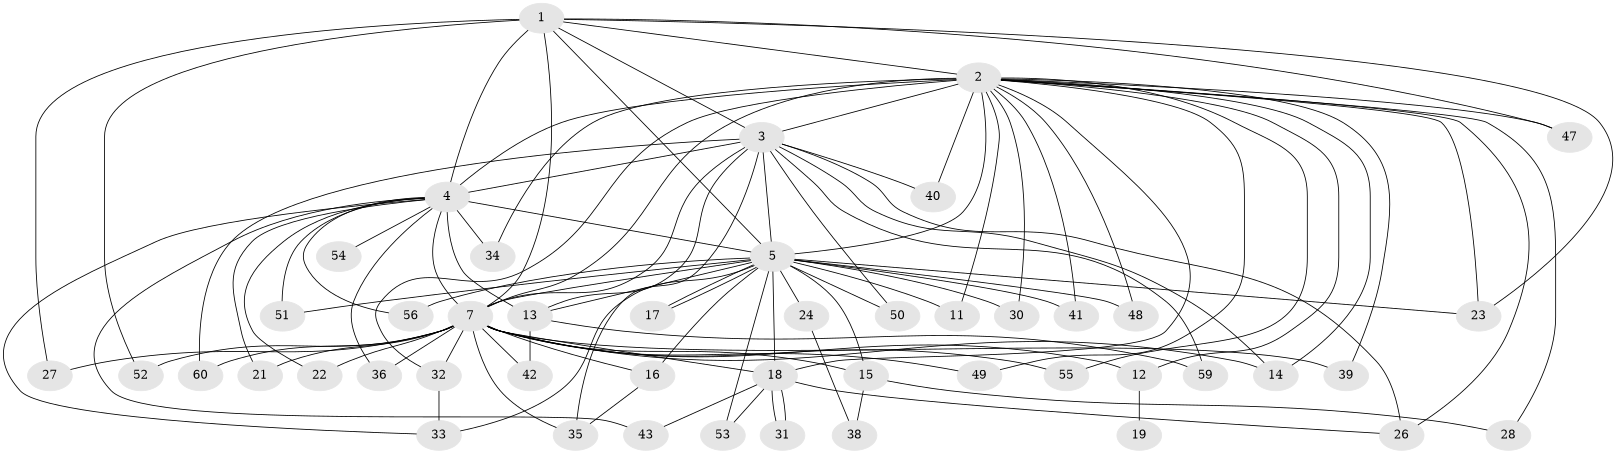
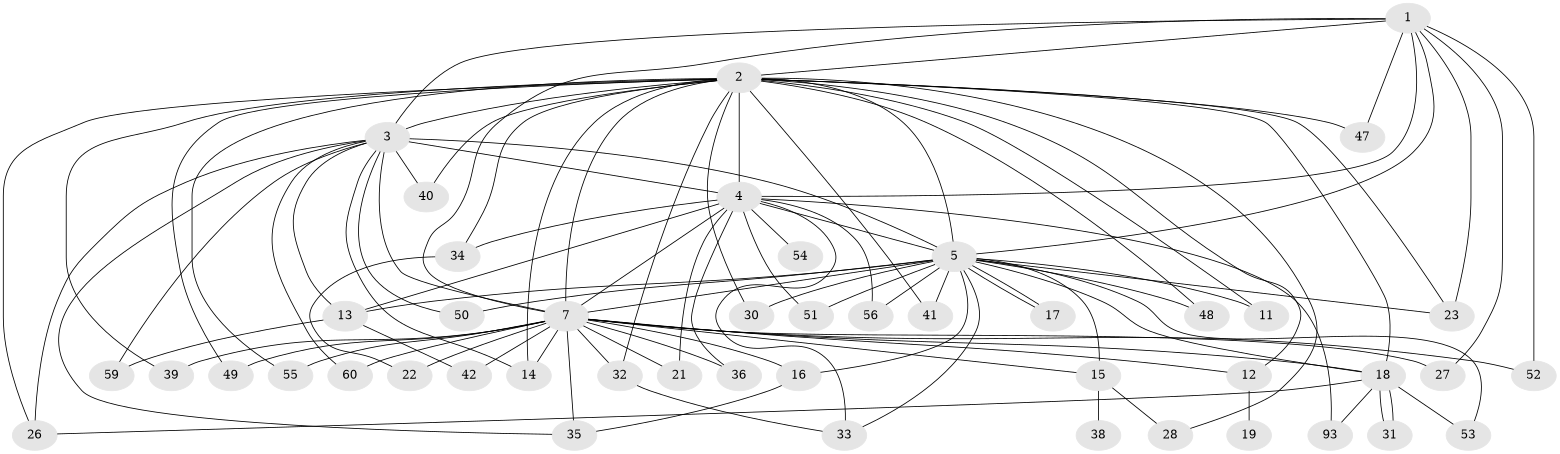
edge "4" -- "22": now "34" -- "22"
node "24": removed
node "43": label "43" -> "93"
